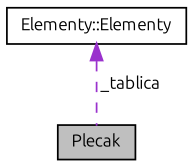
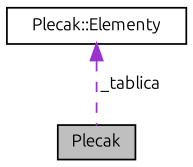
node "Elementy::Elementy": label "Elementy::Elementy" -> "Plecak::Elementy"
